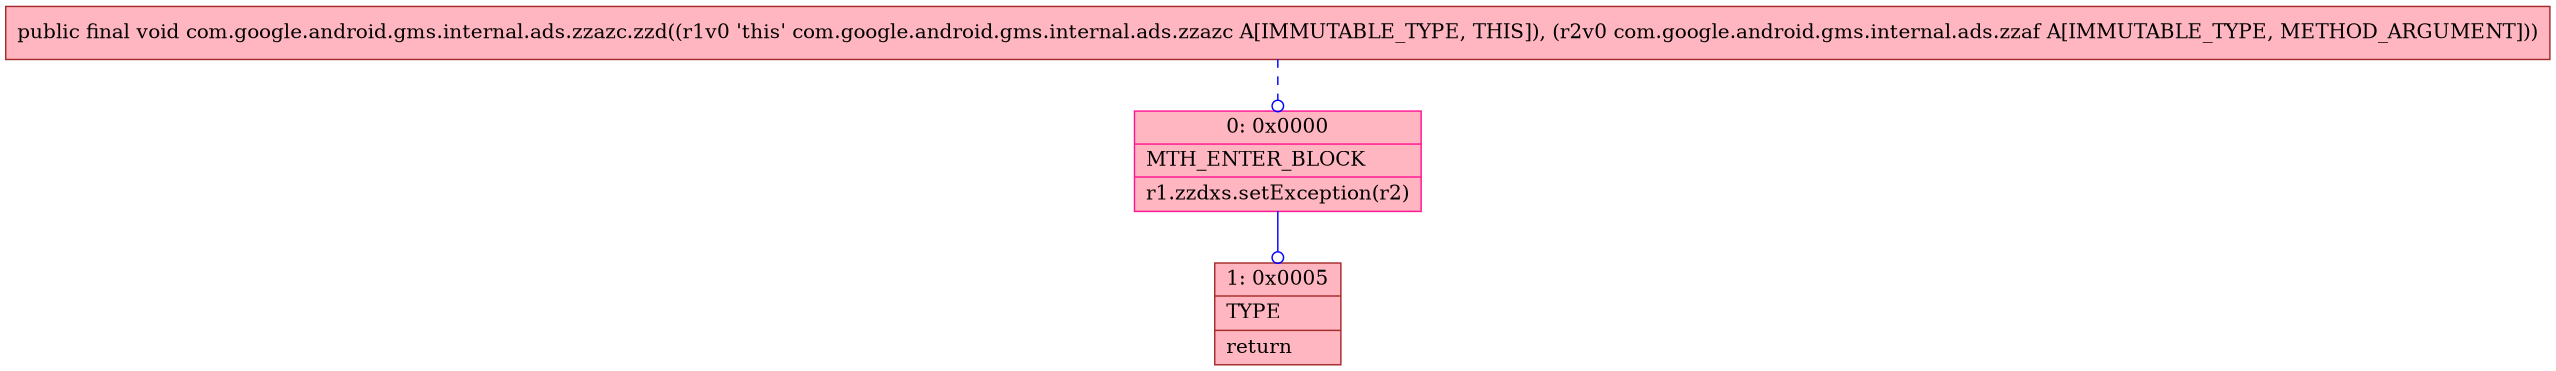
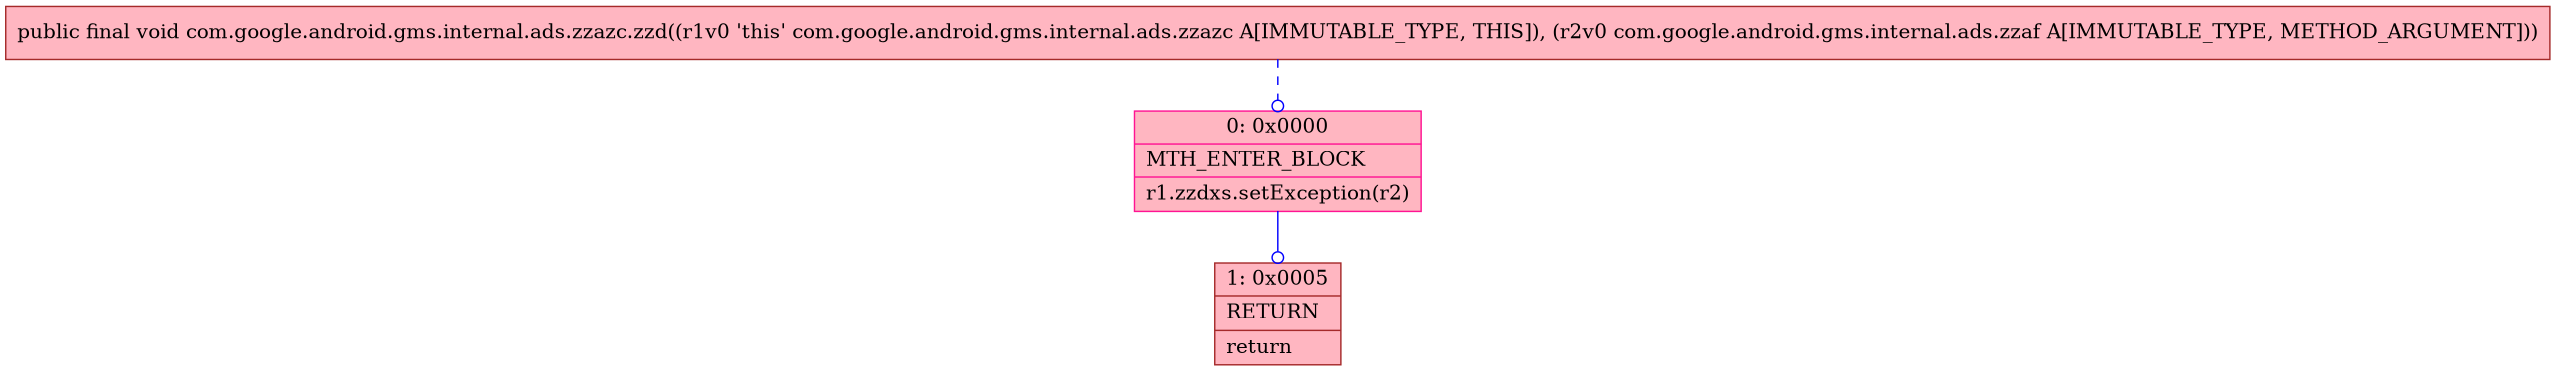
node "1: 0x0005": text "TYPE" -> "RETURN"
